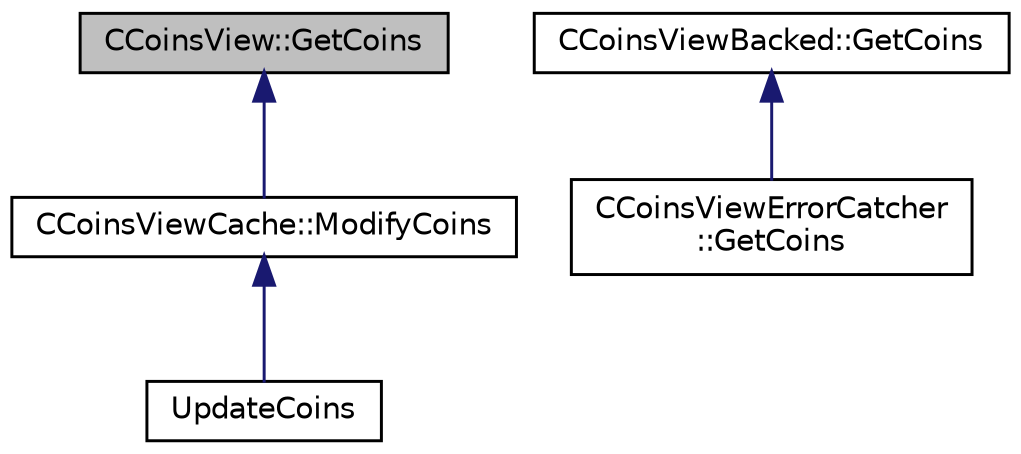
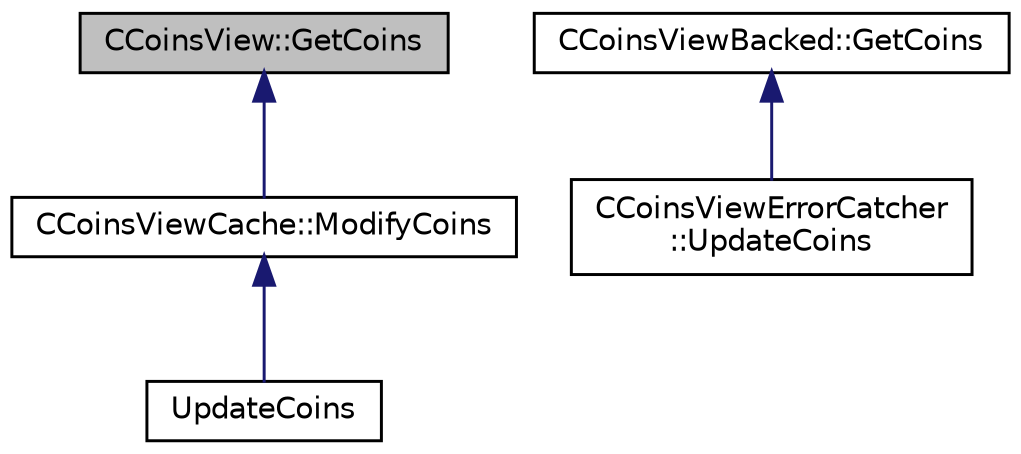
node "CCoinsViewErrorCatcher ::GetCoins": label "CCoinsViewErrorCatcher ::GetCoins" -> "CCoinsViewErrorCatcher ::UpdateCoins"
